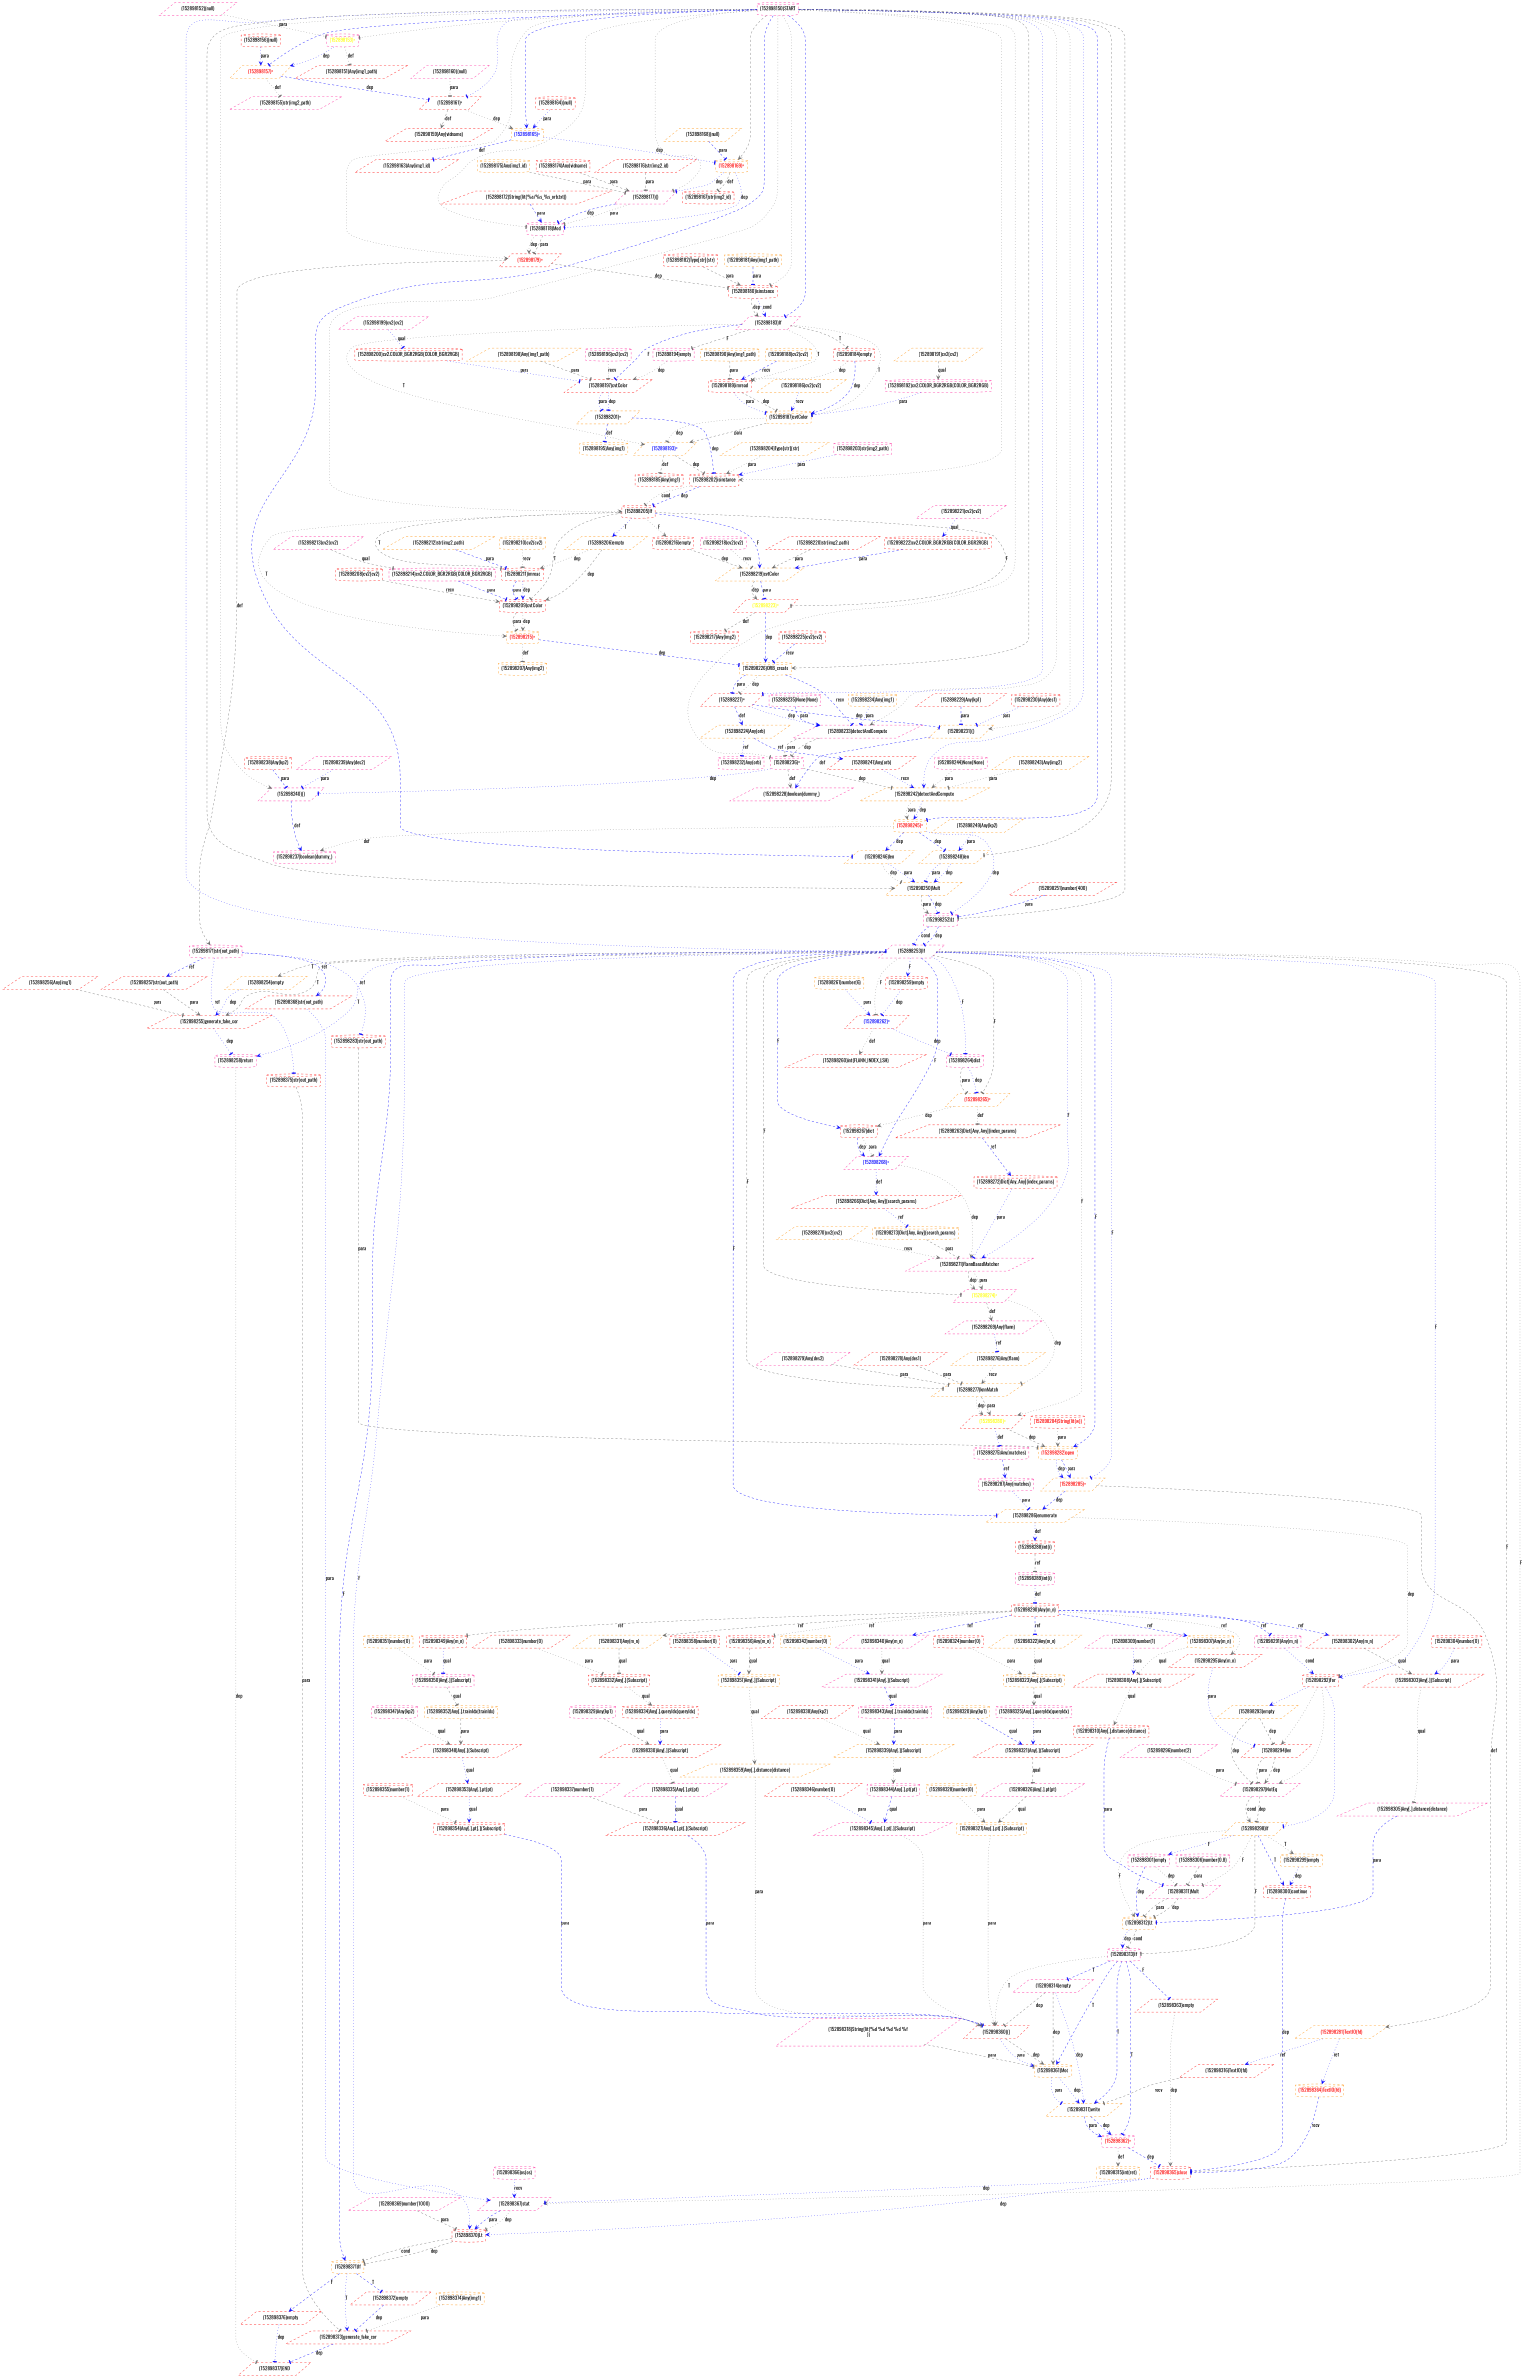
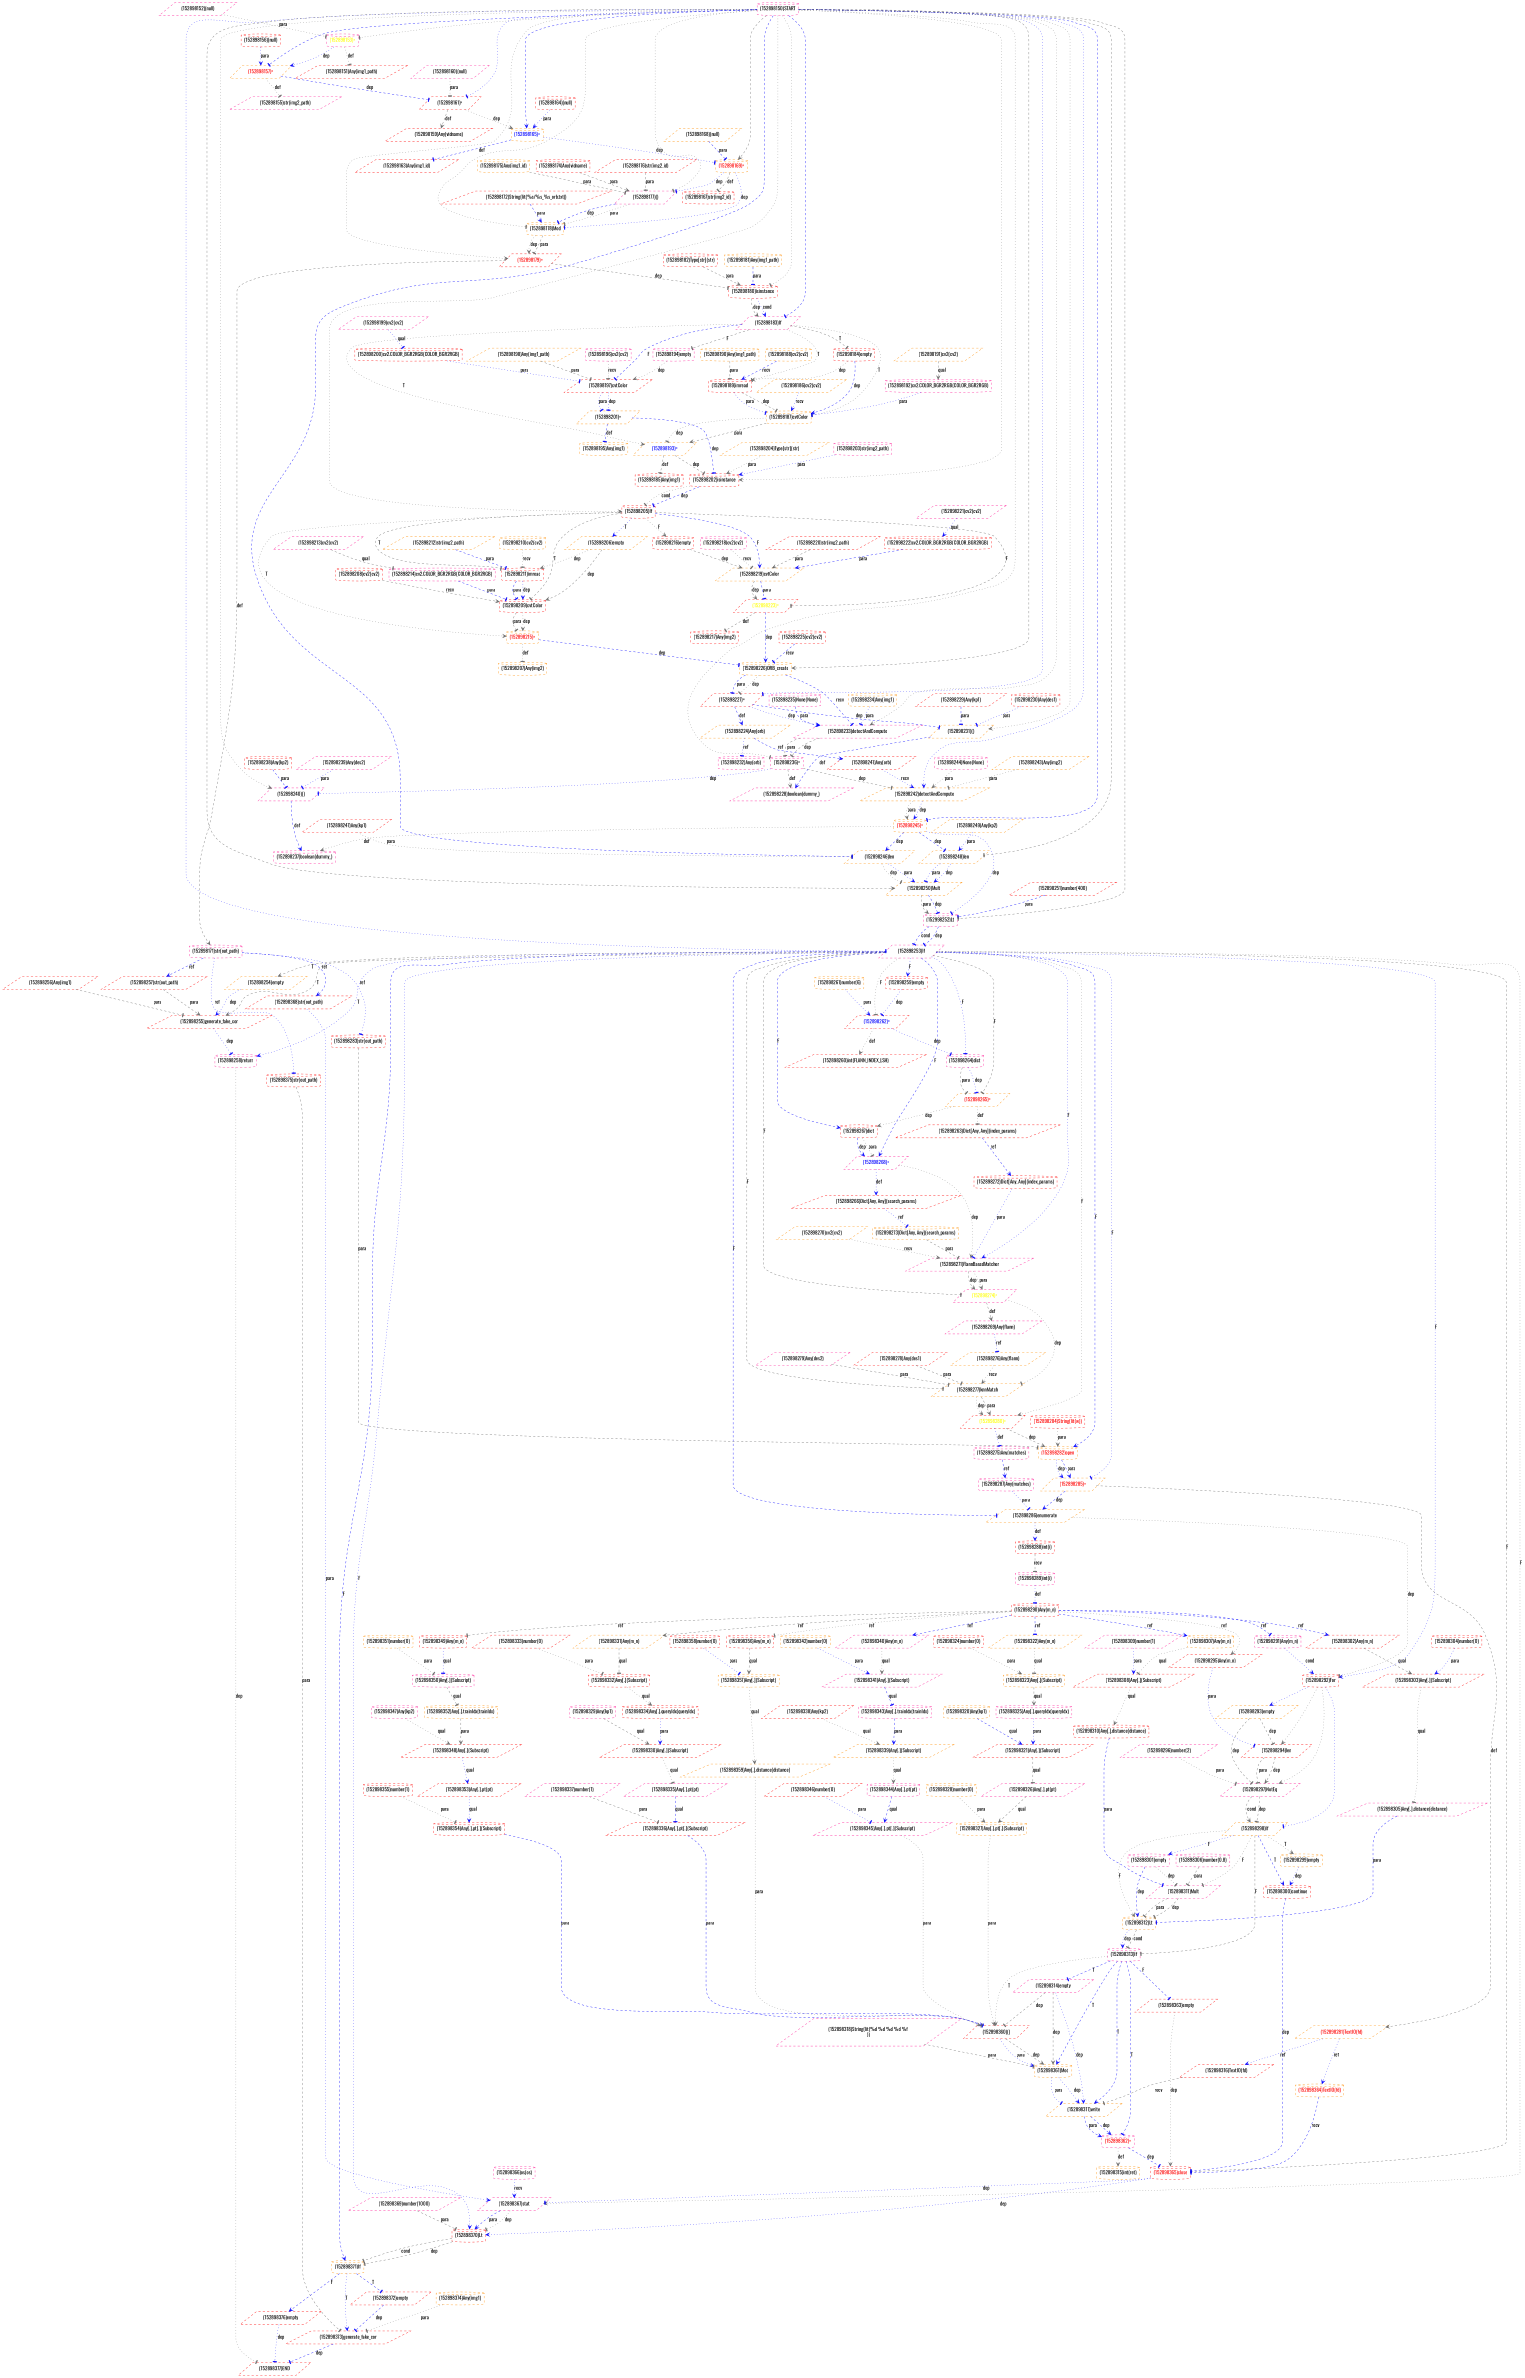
node "(152898178)Mod": color deeppink -> darkorange
node "(952898244)None(None)": label "(952898244)None(None)" -> "(152898244)None(None)"
node "(152898247)Any(kp1)": added
edge "(152898288)int(i)" -> "(152898289)int(i)": label "ref" -> "recv"
